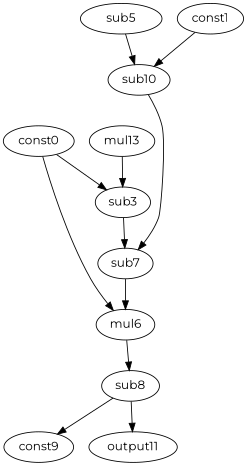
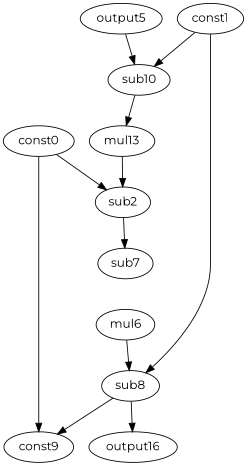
node "sub5": label "sub5" -> "output5"
edge "sub10" -> "sub7": now "sub10" -> "mul13"
node "sub3": label "sub3" -> "sub2"
edge "const1" -> "sub8": added
edge "const0" -> "mul6": now "const0" -> "const9"
edge "sub7" -> "mul6": removed
node "output11": label "output11" -> "output16"
